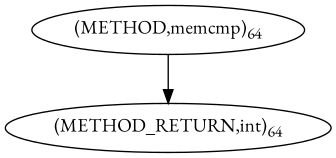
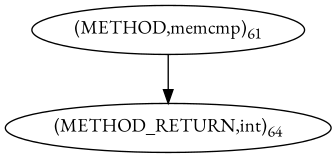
node "(METHOD,memcmp)": text "64" -> "61"
